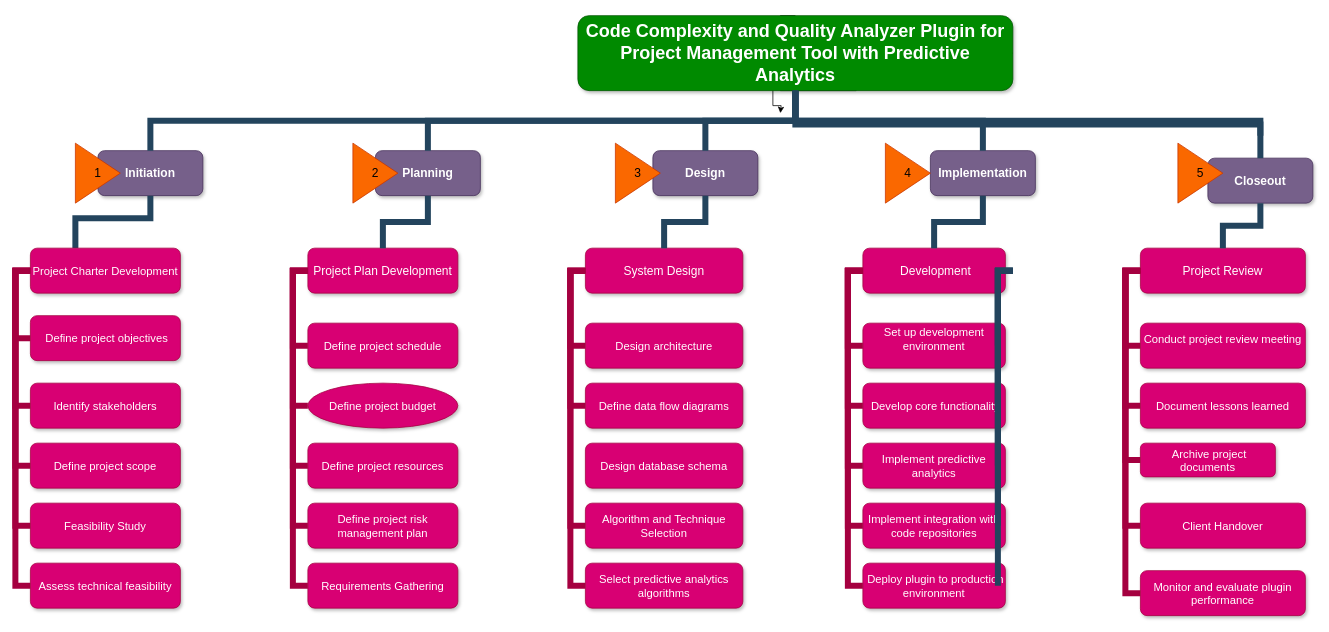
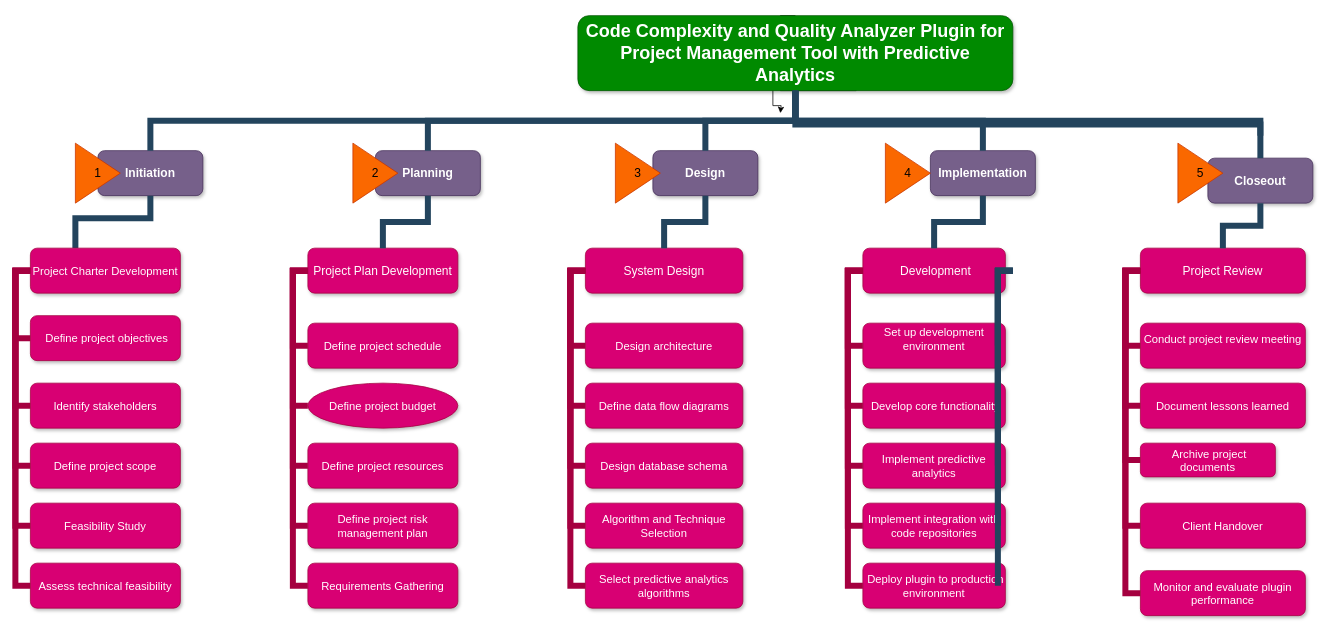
edge "System Design" -- "Design database schema": added
